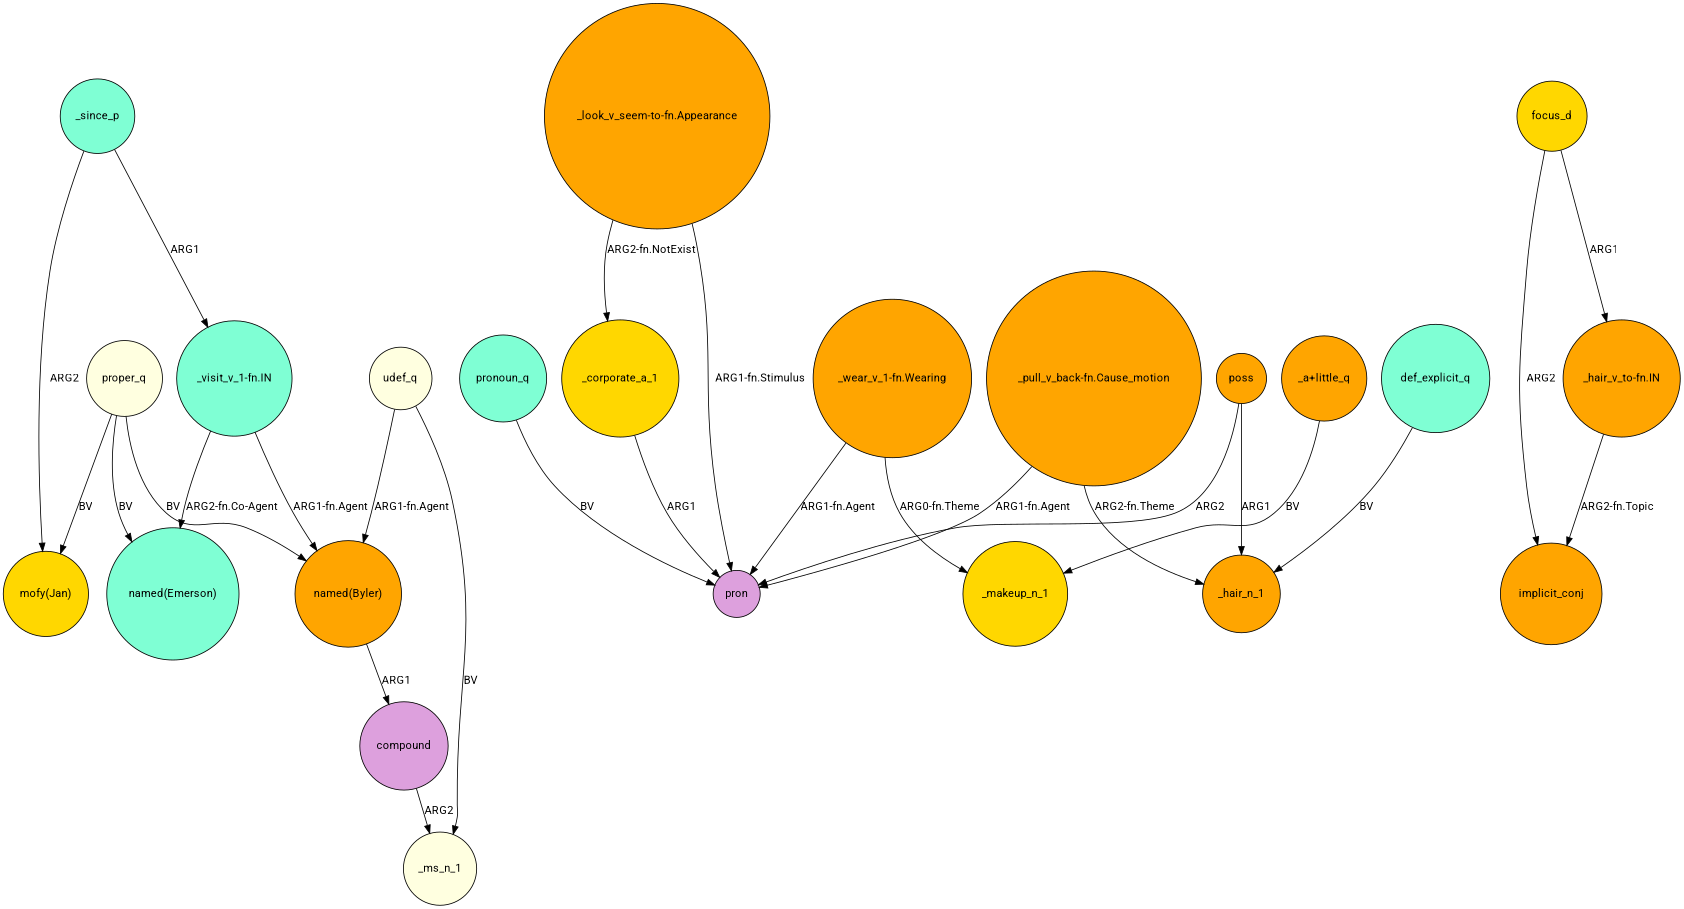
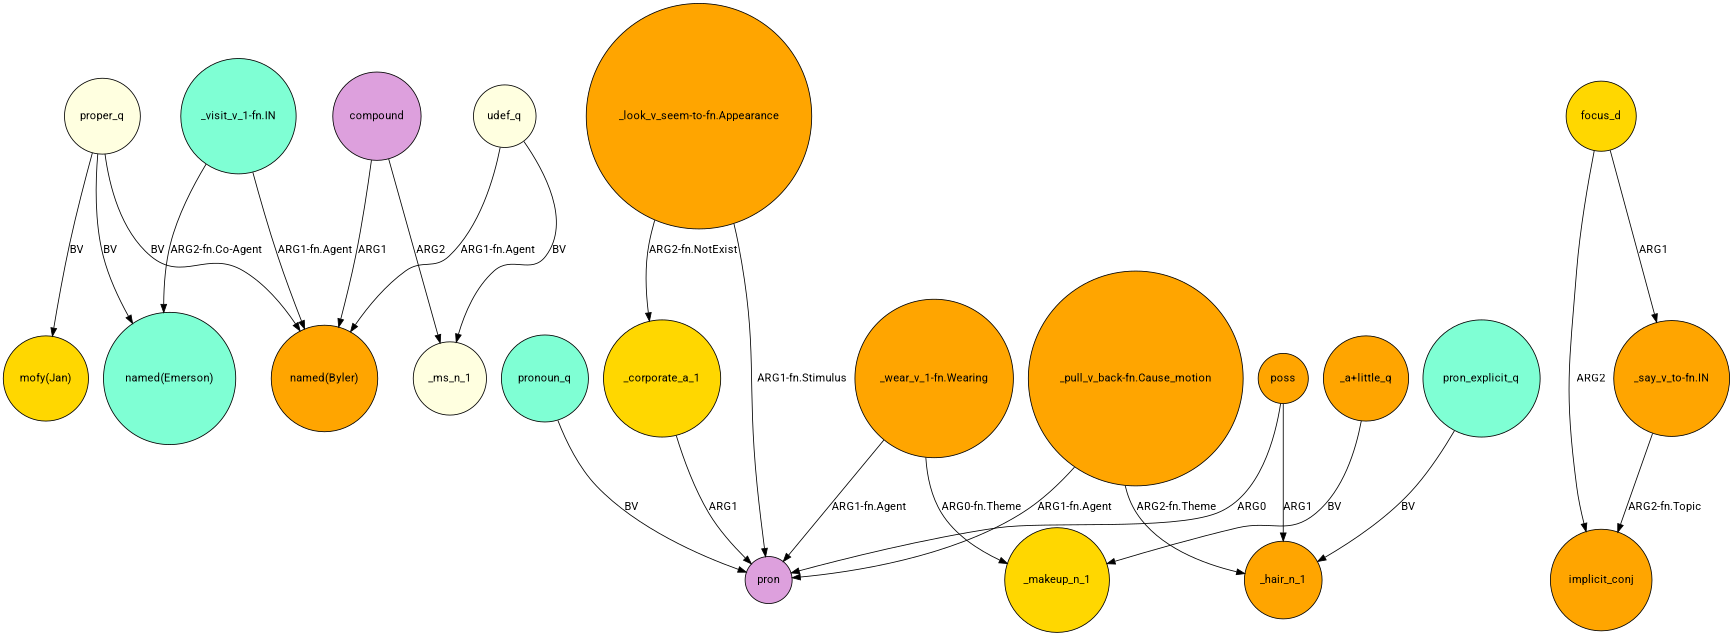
node "_since_p": removed
node "def_explicit_q": label "def_explicit_q" -> "pron_explicit_q"
node "_hair_v_to-fn.IN": label "_hair_v_to-fn.IN" -> "_say_v_to-fn.IN"
edge "poss" -> "pron": label "ARG2" -> "ARG0"
edge "named(Byler)" -> "compound": reversed
